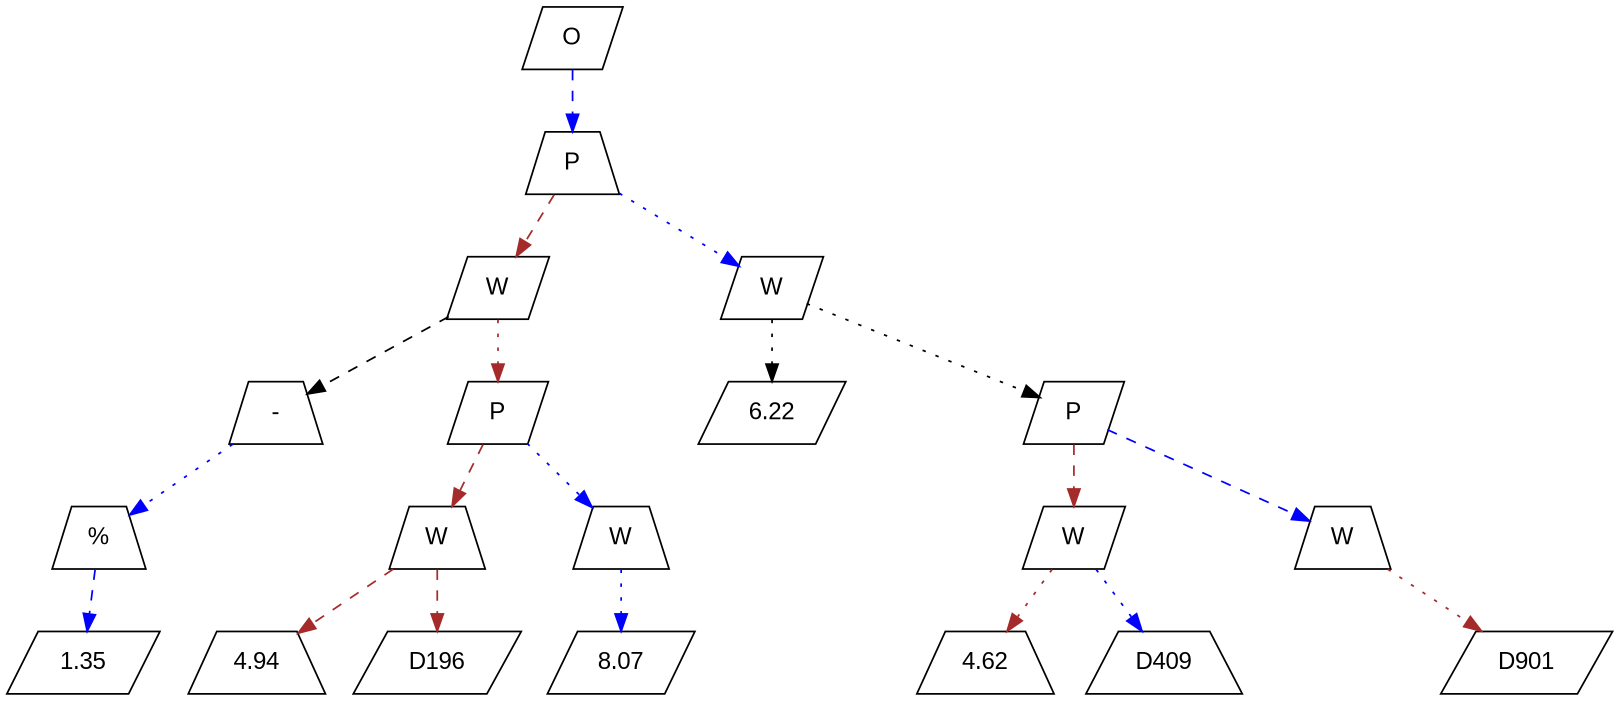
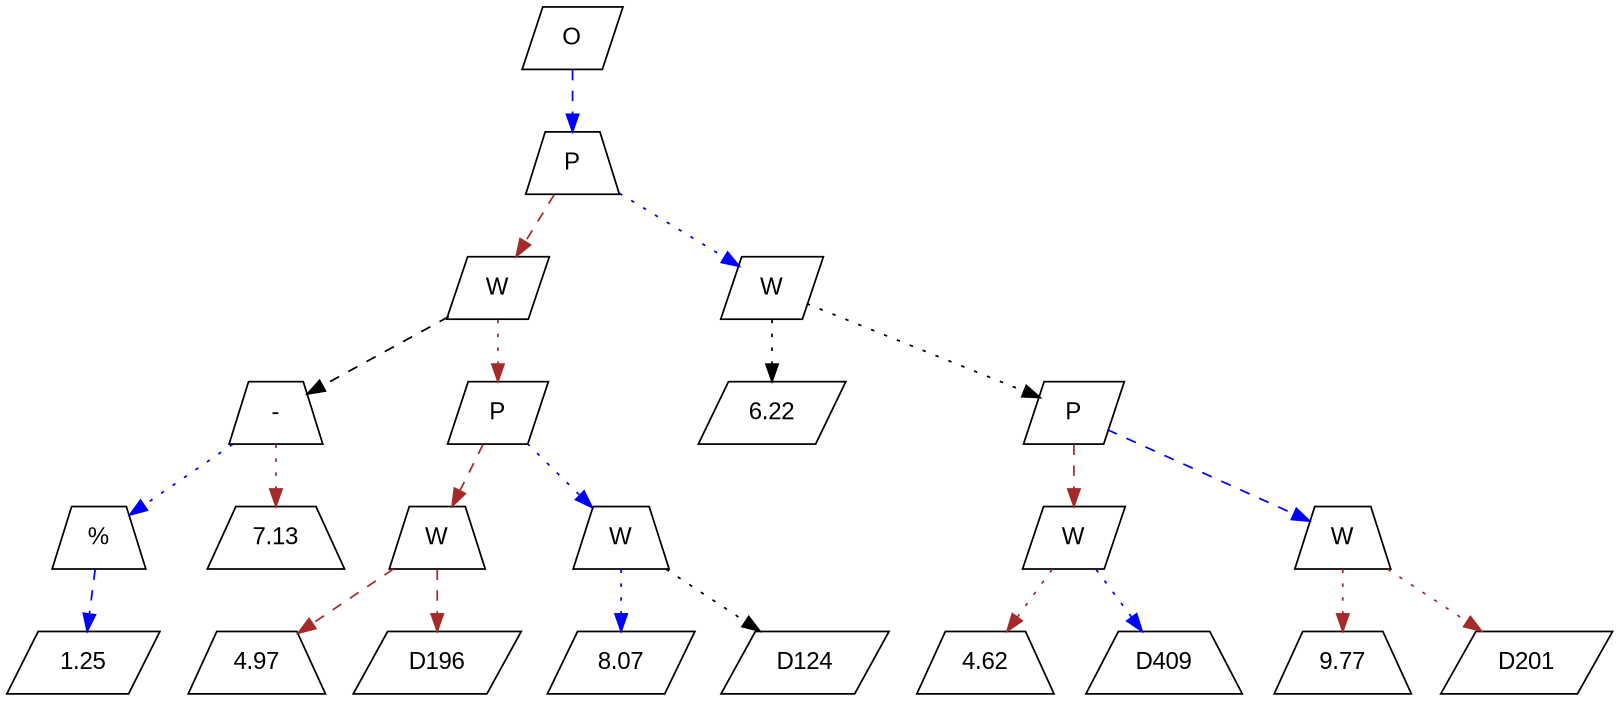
node "7.13": added
node "1.35": label "1.35" -> "1.25"
node "4.94": label "4.94" -> "4.97"
node "D124": added
node "9.77": added
node "D901": label "D901" -> "D201"
